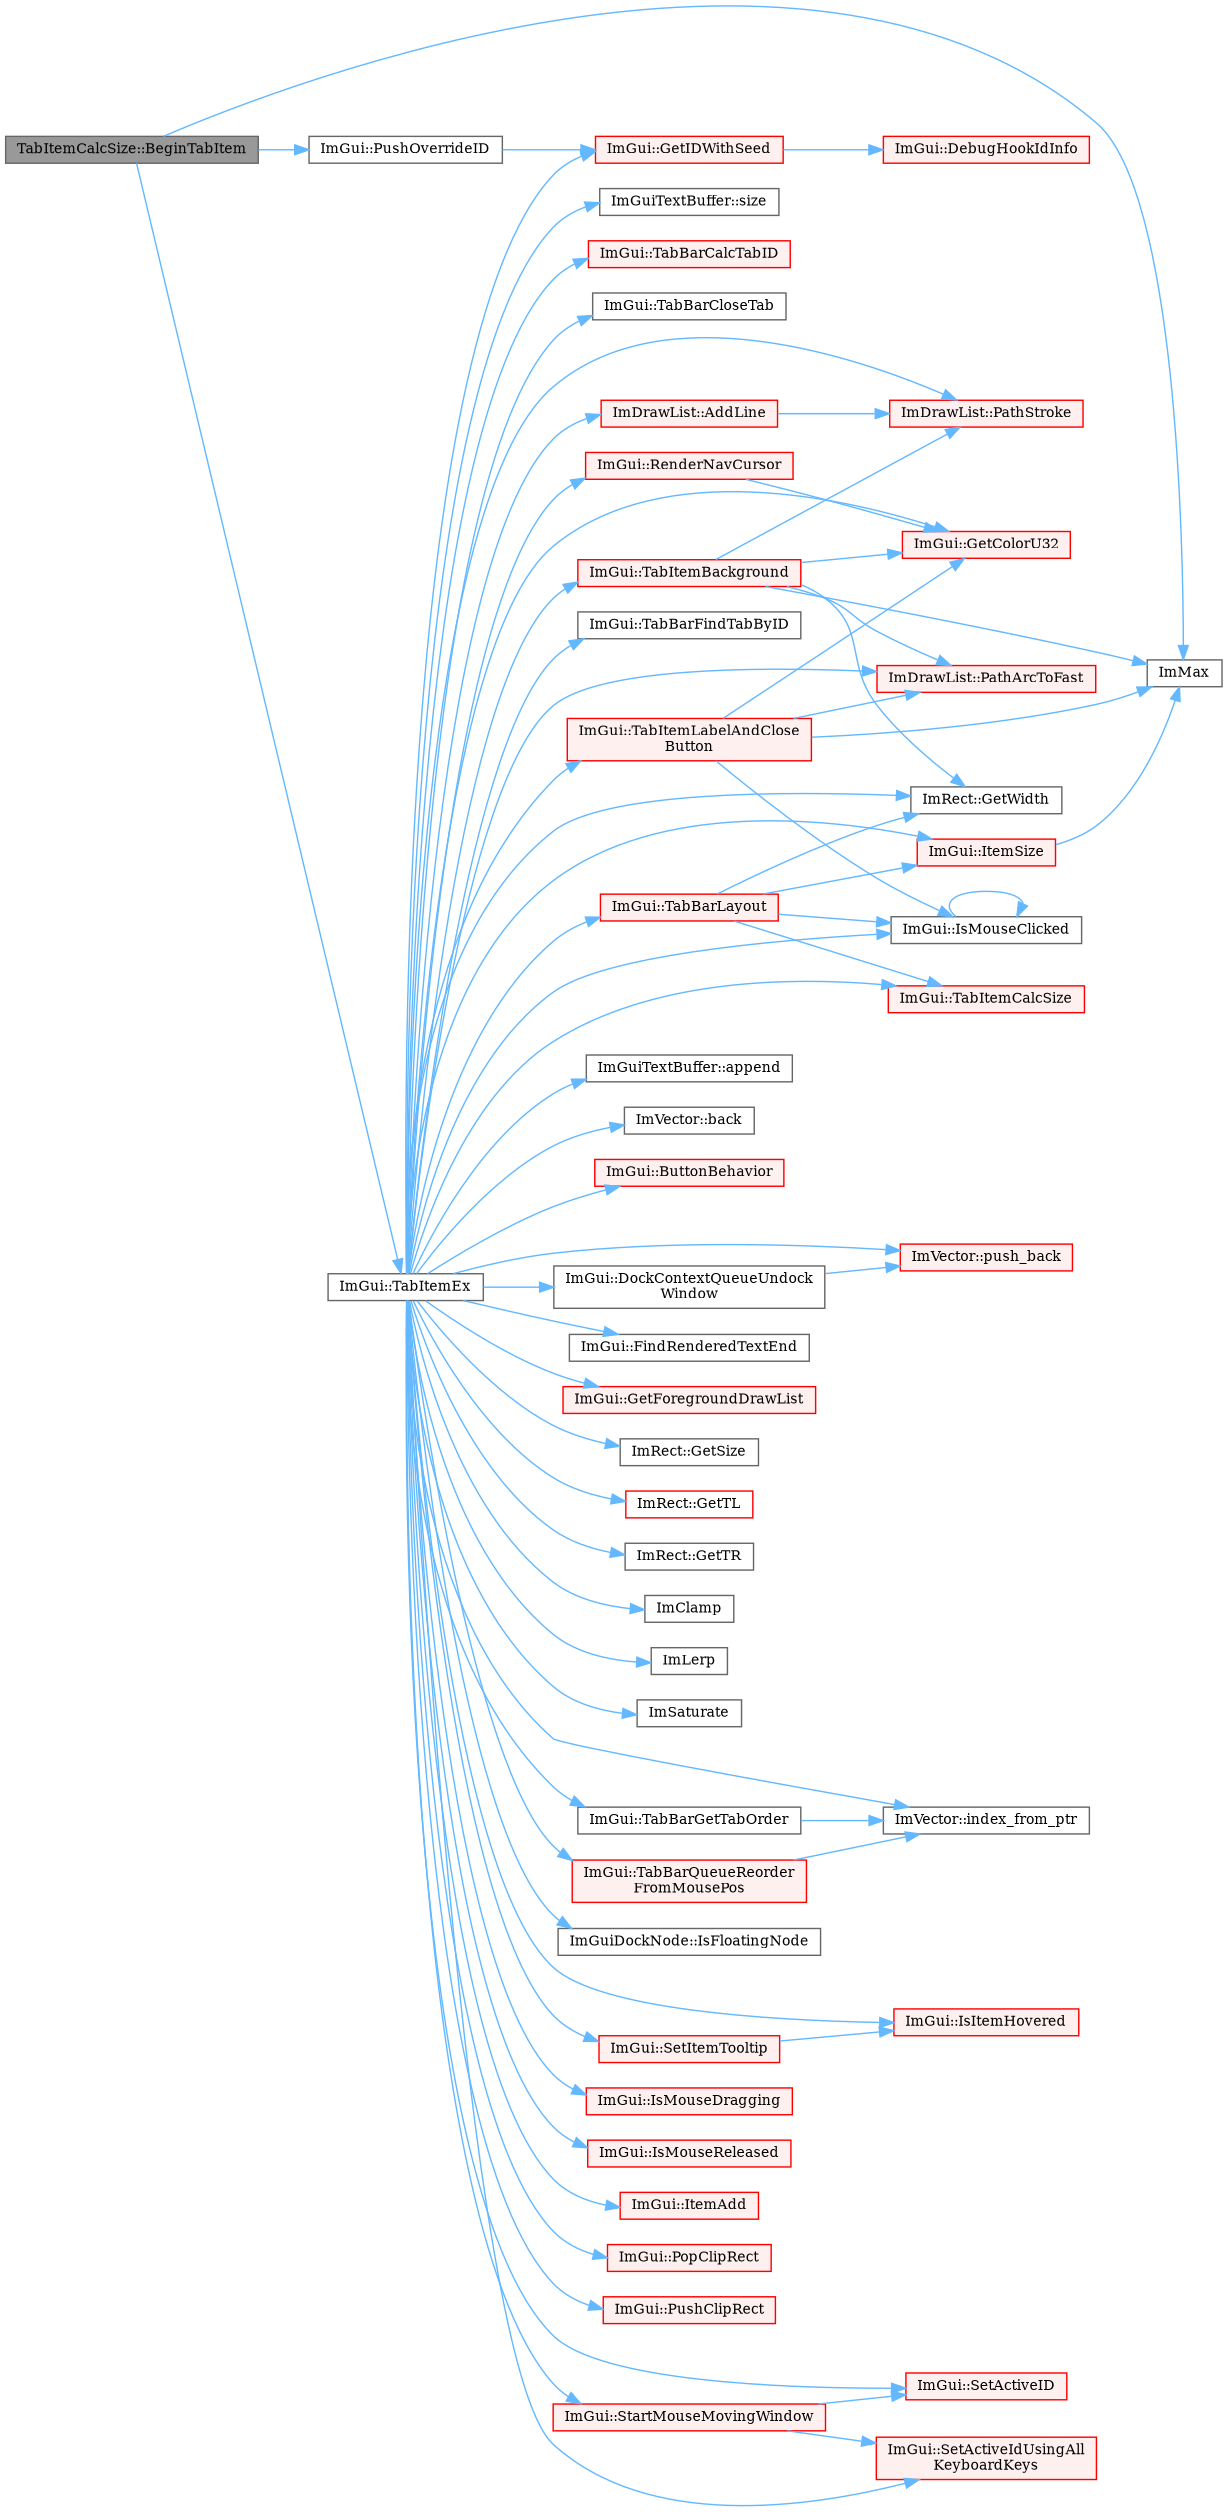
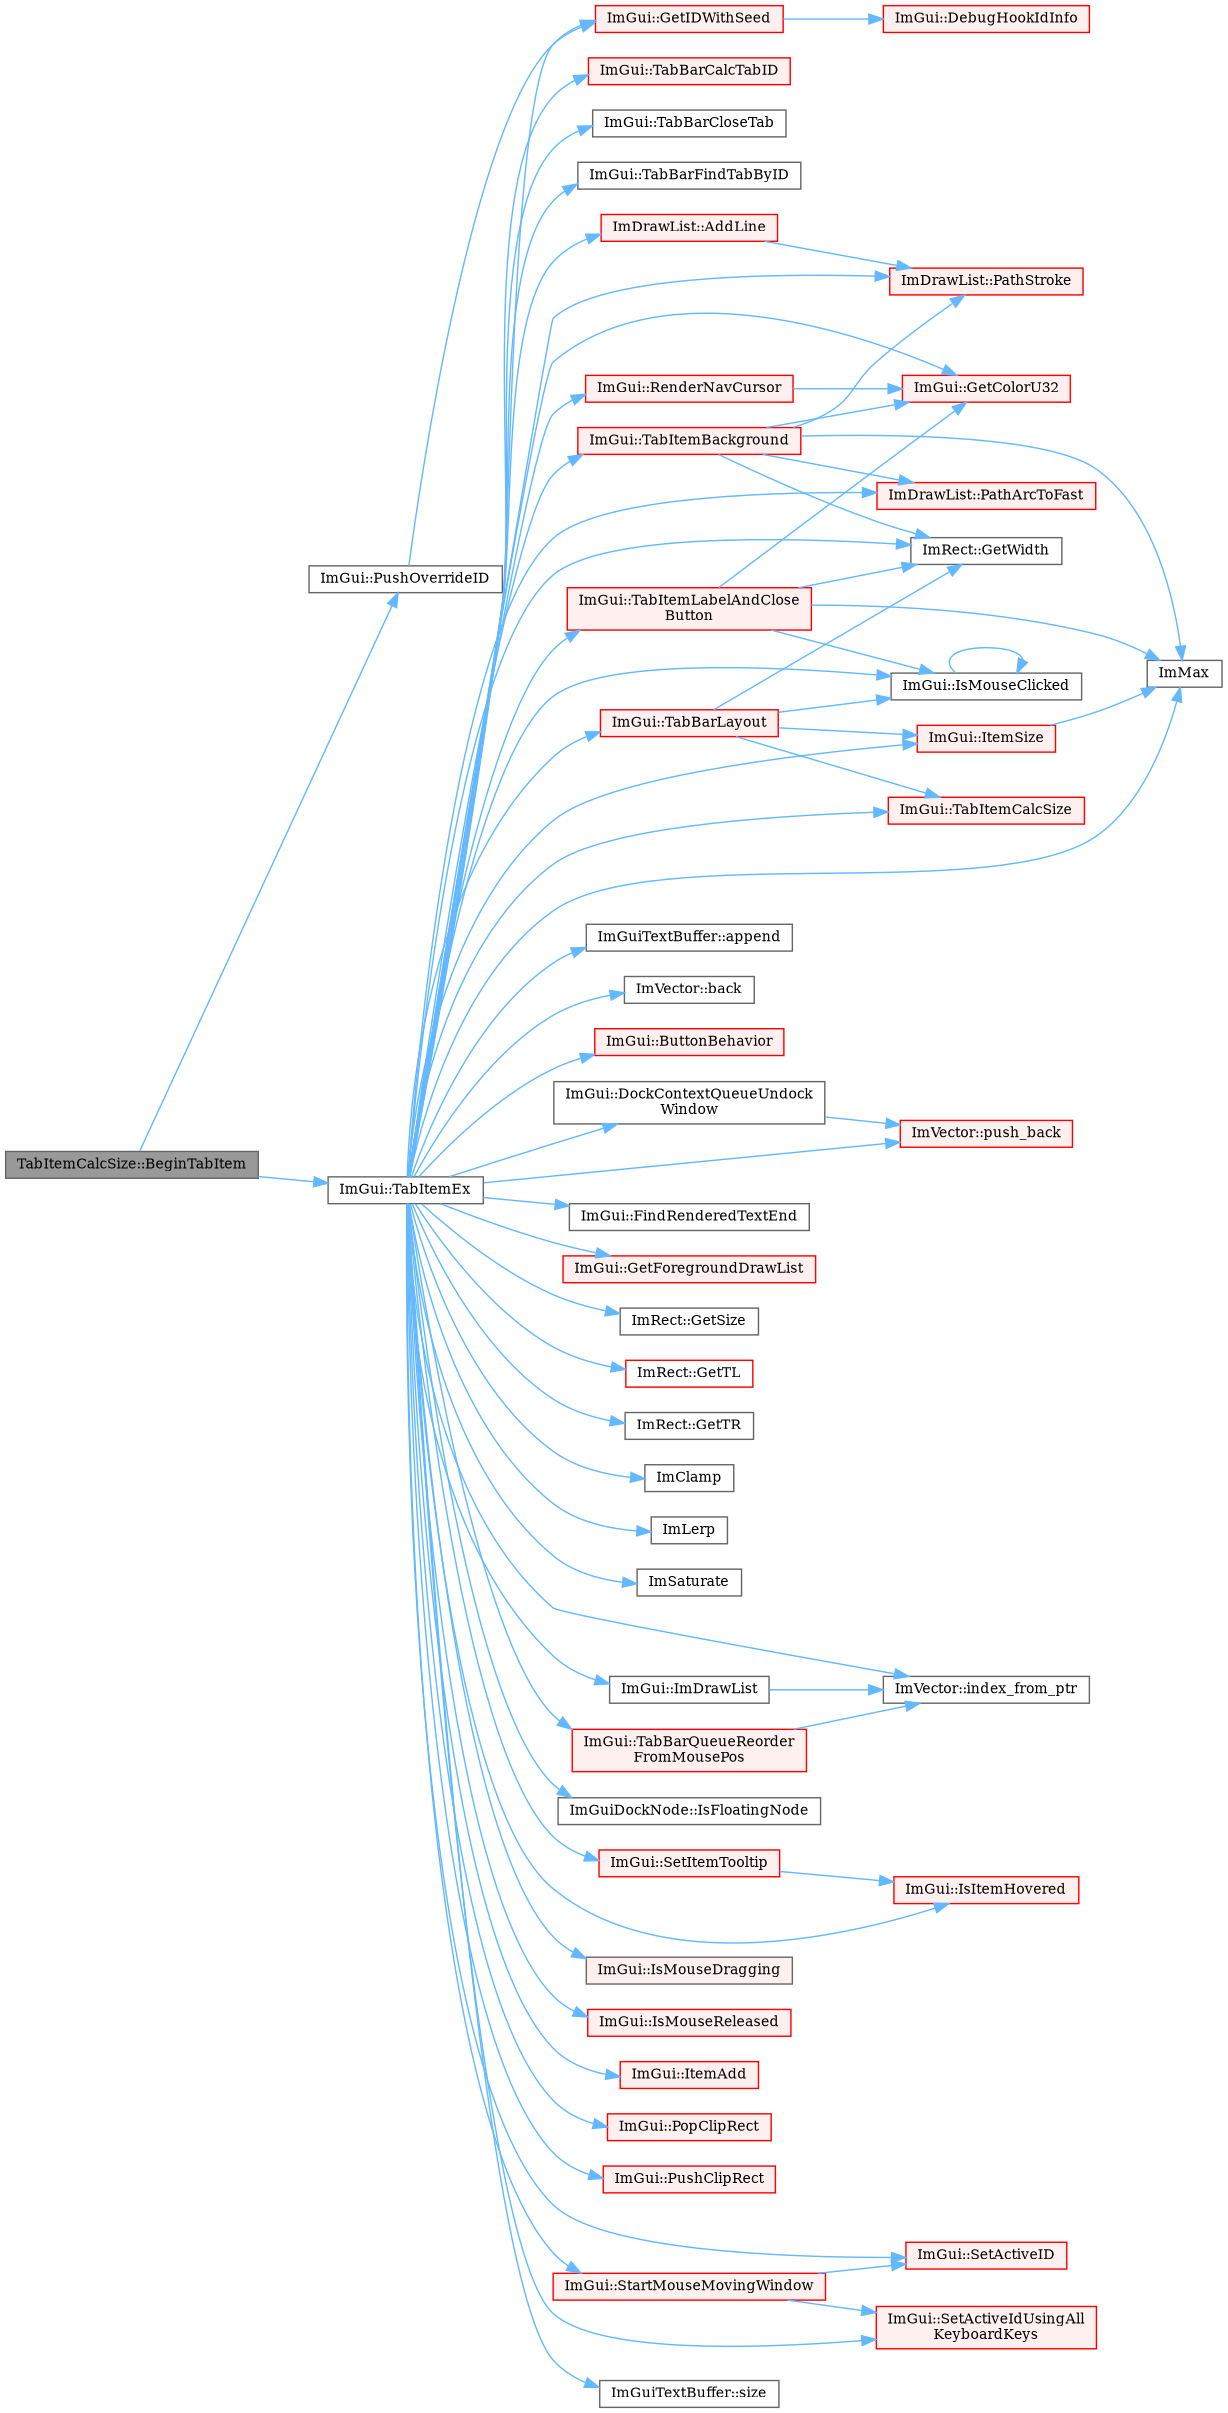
edge "TabItemCalcSize::BeginTabItem" -> "ImMax": now "ImGui::TabItemEx" -> "ImMax"
edge "ImGui::TabItemLabelAndClose Button" -> "ImDrawList::PathArcToFast": now "ImGui::TabItemLabelAndClose Button" -> "ImRect::GetWidth"
node "ImGui::TabBarGetTabOrder": label "ImGui::TabBarGetTabOrder" -> "ImGui::ImDrawList"
node "ImGui::IsMouseDragging": color red -> grey40
